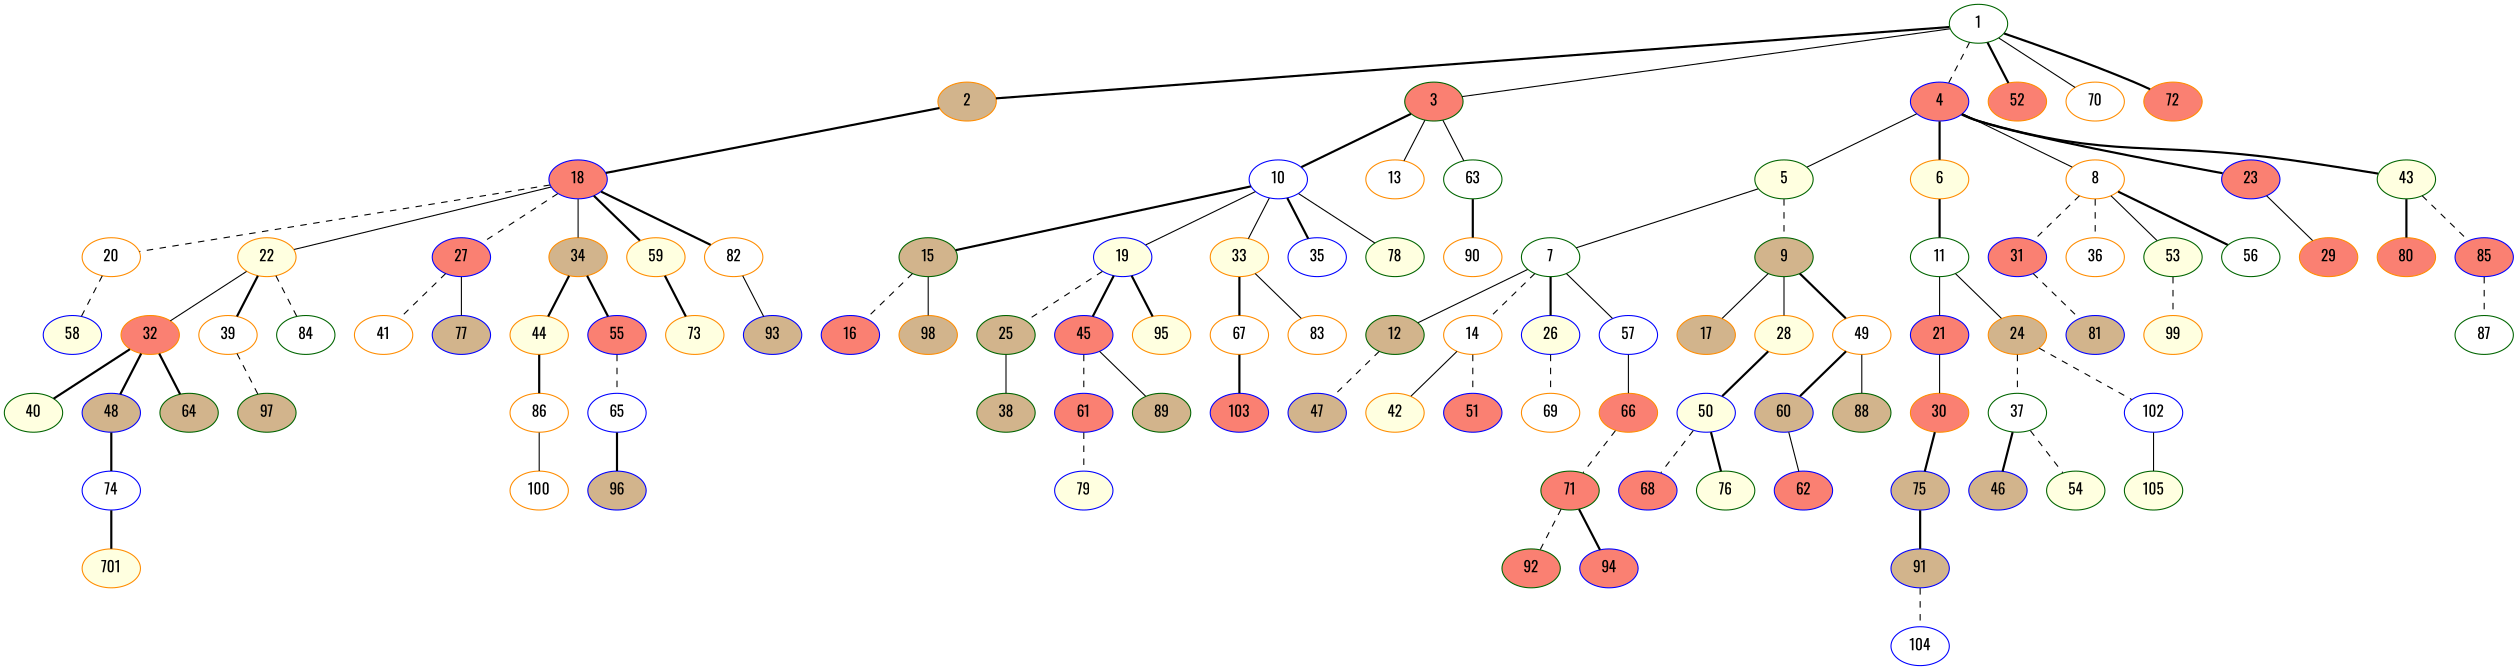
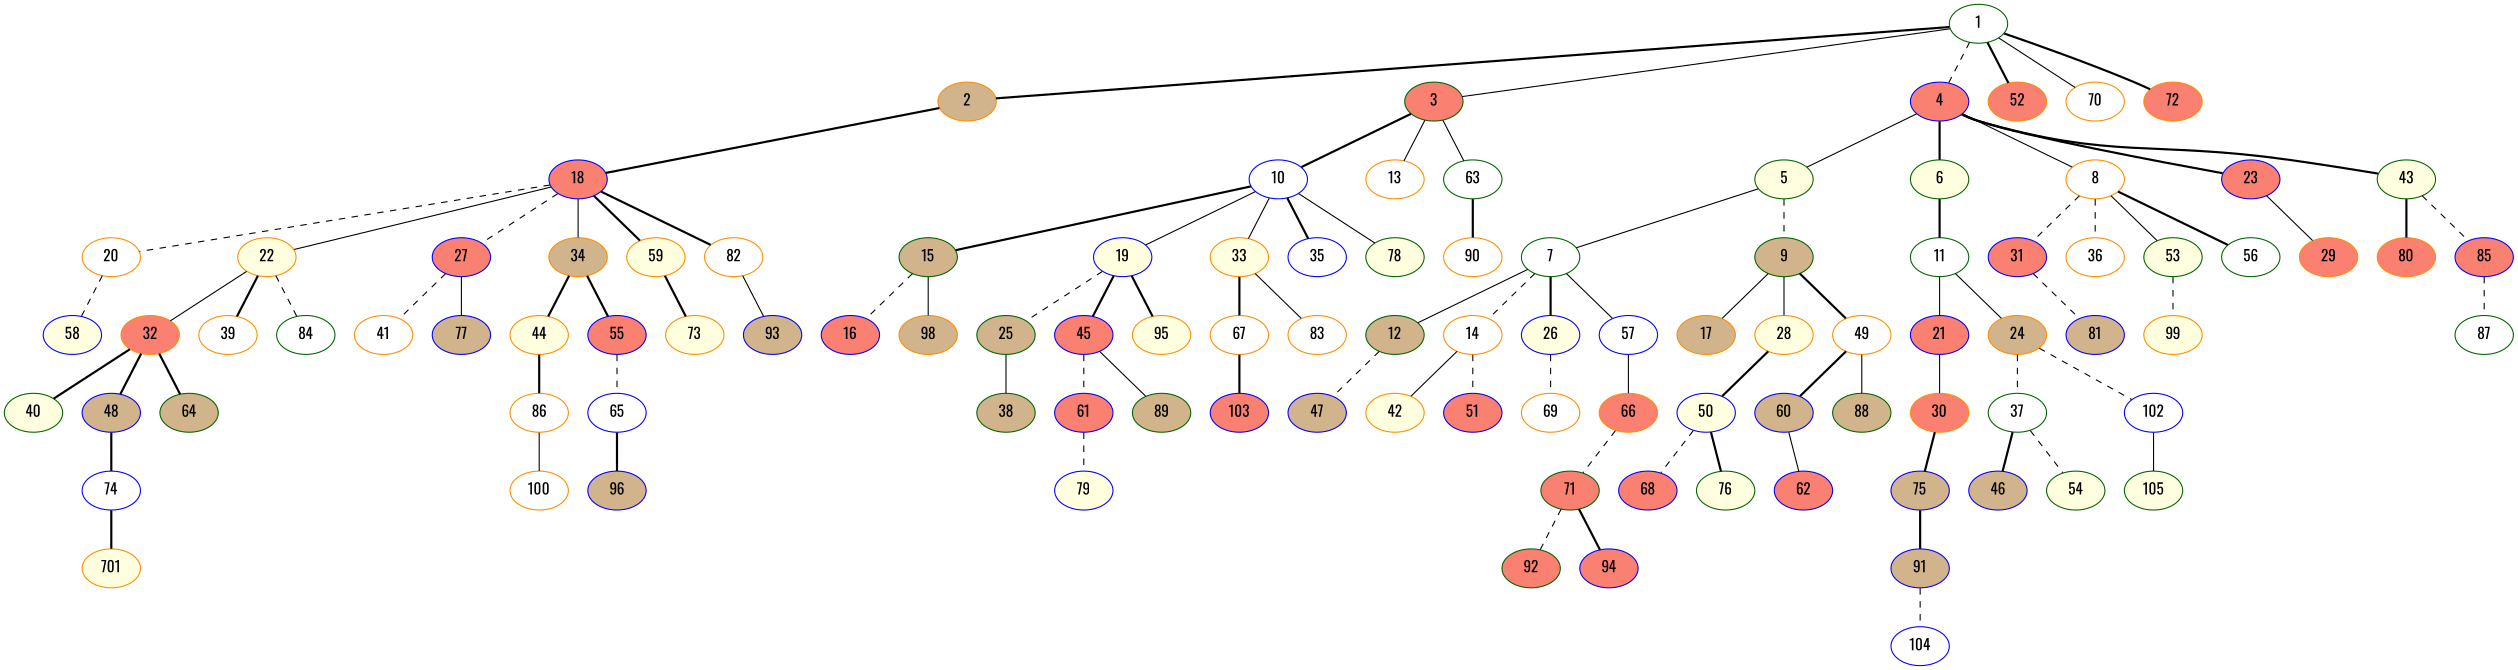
node "6": color darkorange -> darkgreen
node "97": removed
